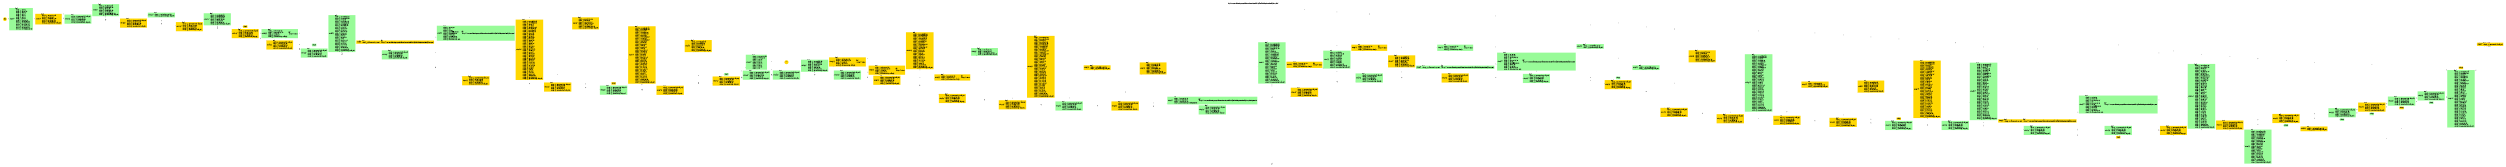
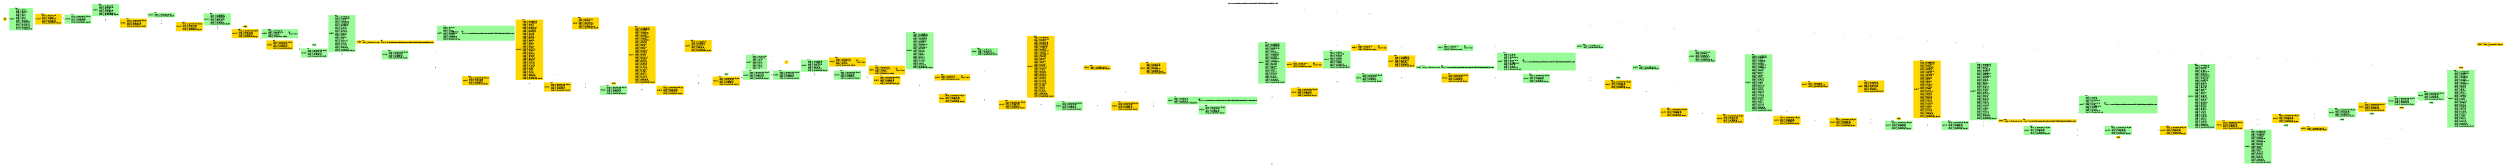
node "0x401d9d [105]": fillcolor gold -> palegreen
node "0x401cb6 [33]": fillcolor gold -> palegreen
